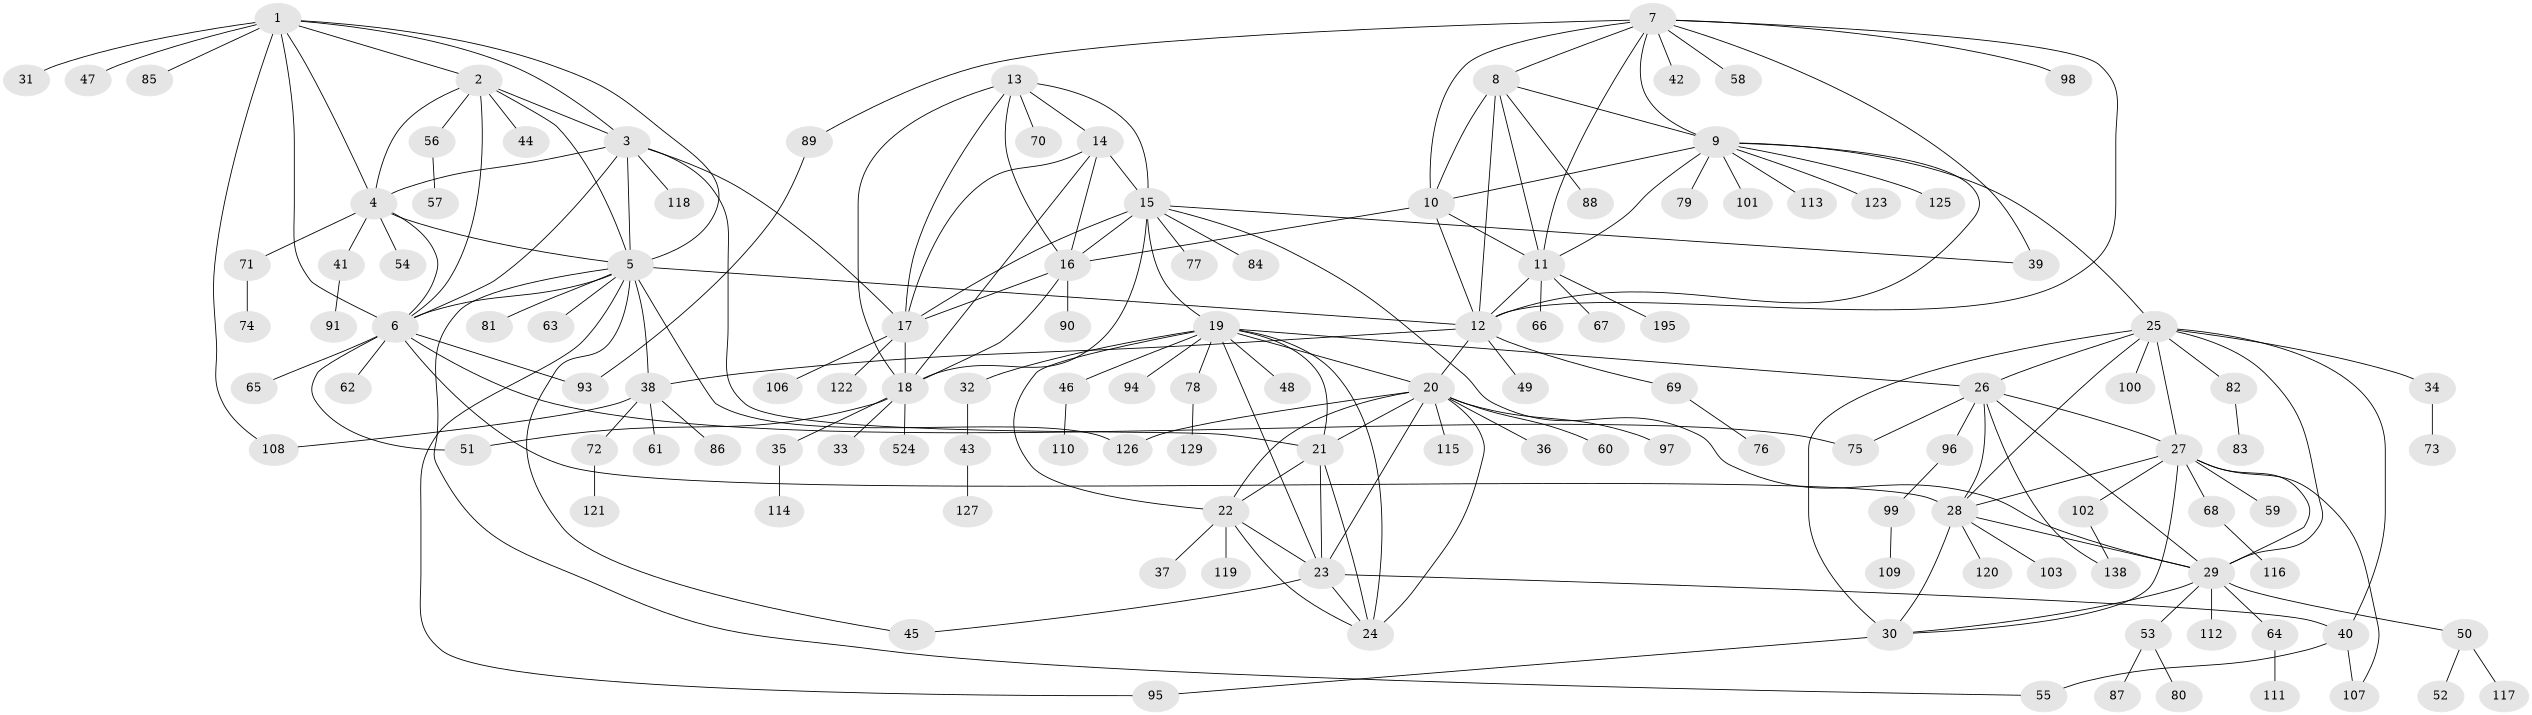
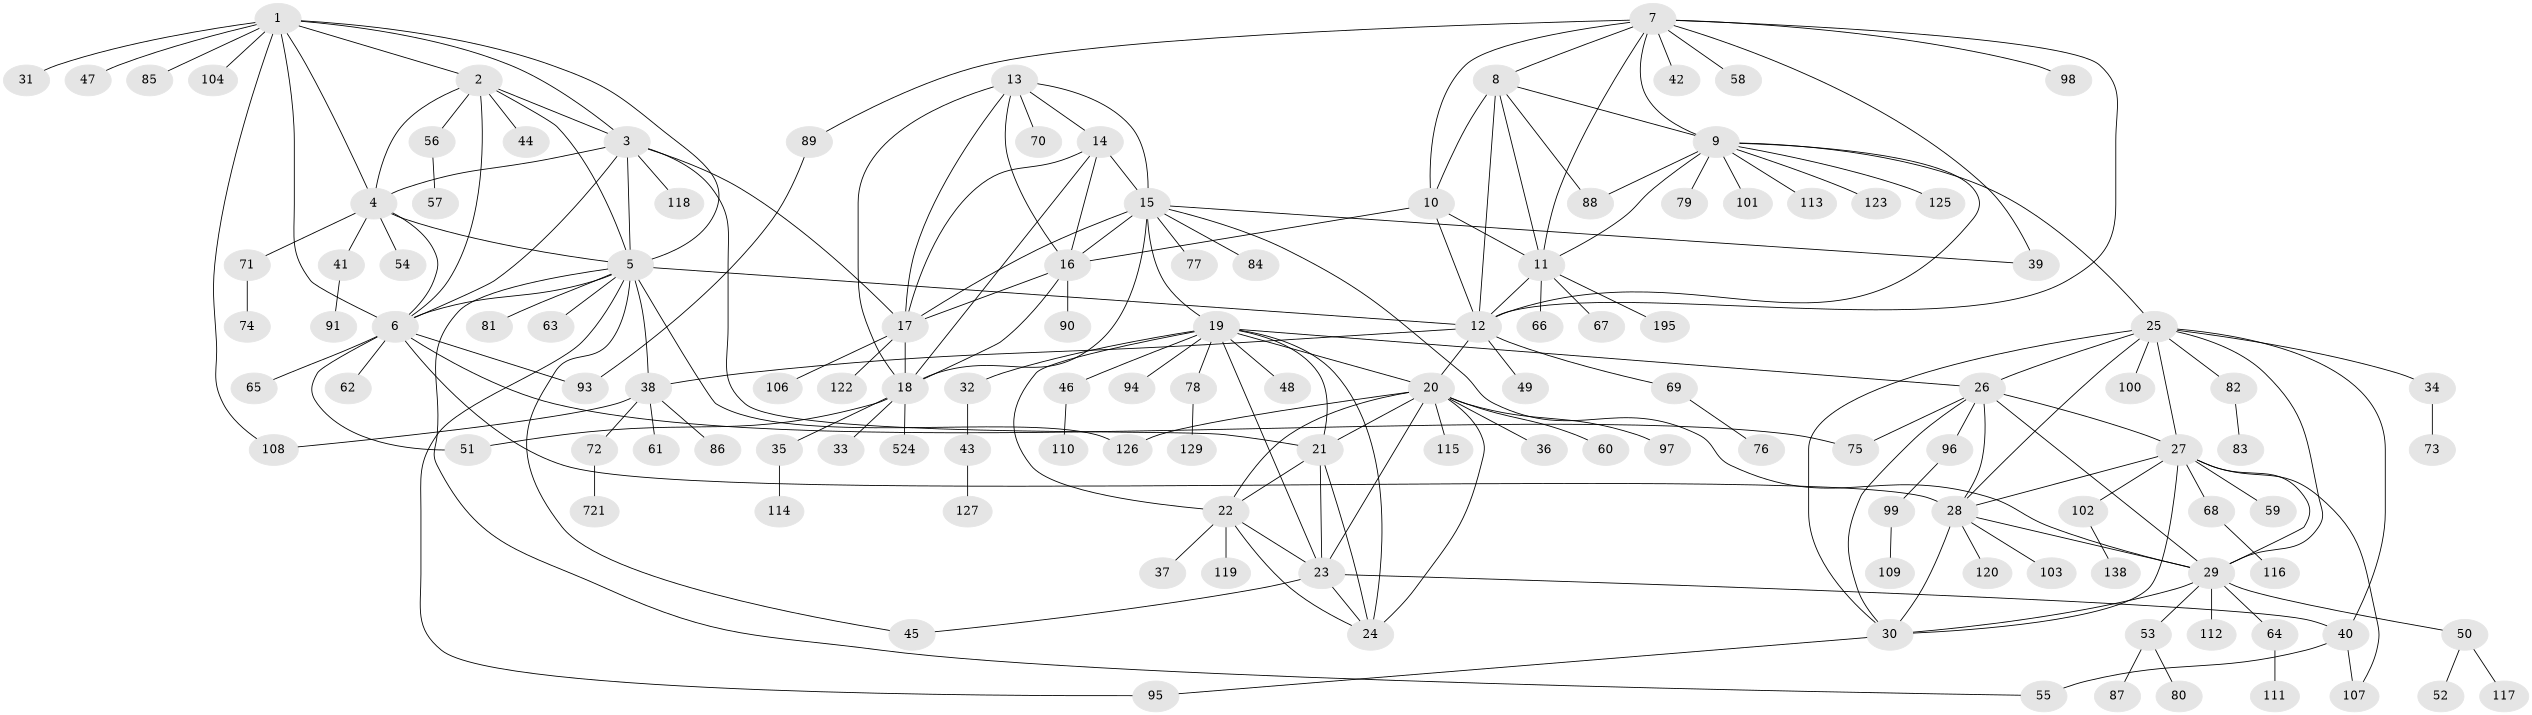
node "104": added
edge "9" -- "10": now "9" -- "88"
edge "26" -- "138": now "26" -- "30"
node "121": label "121" -> "721"
